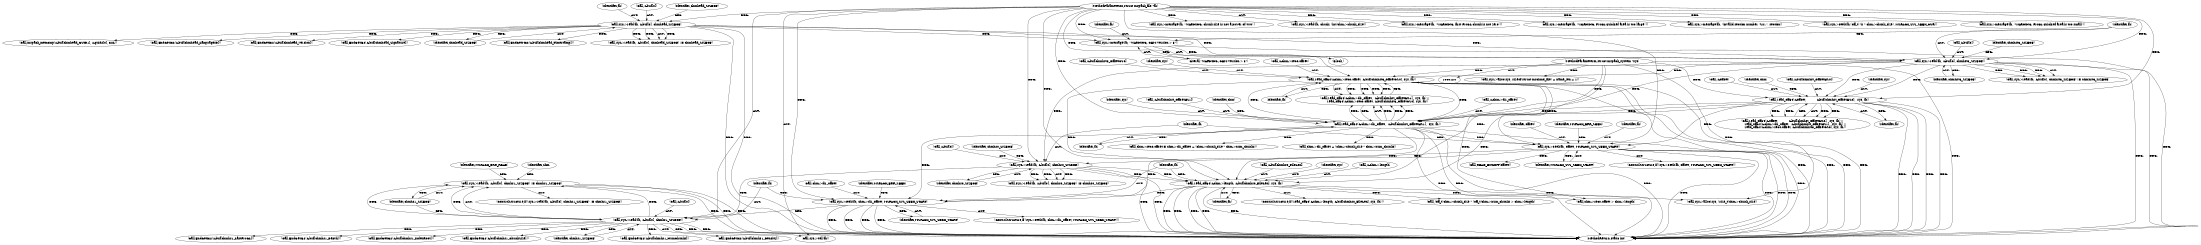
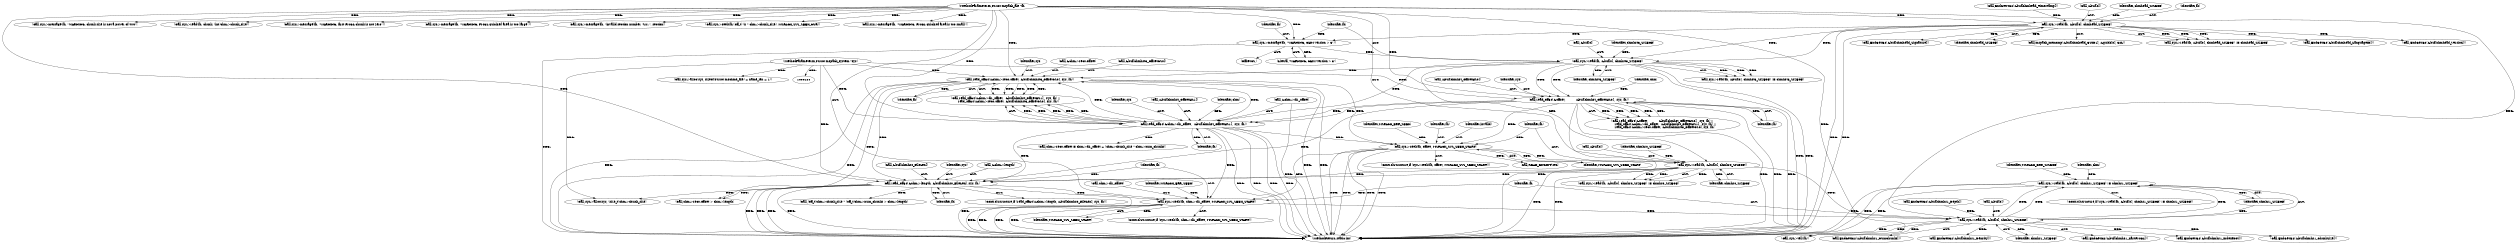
edge "(MethodParameterIn,struct mspack_file *fh)" -> "(Call,sys->read(fh, &buf[0], chmhst3_SIZEOF))": removed, label "DDG:"
edge "(MethodParameterIn,struct mspack_file *fh)" -> "(Call,sys->read(fh, chunk, (int)chm->chunk_size))": label "AST: " -> "DDG: "
edge "(MethodParameterIn,struct mspack_file *fh)" -> "(Call,sys->seek(fh, offset, MSPACK_SYS_SEEK_START))": removed, label "DDG:"
edge "(Call,sys->read(fh, &buf[0], chmhead_SIZEOF))" -> "(Call,mspack_memcmp(&buf[chmhead_GUID1], &guids[0], 32L))": label "DDG: " -> "AST: "
edge "(Call,sys->read(fh, &buf[0], chmhead_SIZEOF))" -> "(Call,EndGetI32(&buf[chmhead_Signature]))": label "DDG: " -> "CFG: "
edge "(Call,sys->read(fh, &buf[0], chmhead_SIZEOF))" -> "(Call,EndGetM32(&buf[chmhead_Timestamp]))": reversed
node "(Block,)": label "(Block,)" -> "(OffsetCS,)"
edge "(MethodParameterIn,struct mspack_system *sys)" -> "1000124": label "AST: " -> "CFG: "
edge "(MethodParameterIn,struct mspack_file *fh)" -> "(Call,sys->read(fh, &buf[0], chmhs0_SIZEOF))": label "DDG: " -> "AST: "
node "(Call,&offset)": removed
edge "(MethodParameterIn,struct mspack_file *fh)" -> "(Call,sys->seek(fh, chm->dir_offset, MSPACK_SYS_SEEK_START))": label "DDG: " -> "AST: "
edge "(MethodParameterIn,struct mspack_file *fh)" -> "(Call,sys->read(fh, &buf[0], chmhs1_SIZEOF))": label "AST: " -> "DDG: "
edge "(Call,sys->read(fh, &buf[0], chmhst3_SIZEOF))" -> "(Call,sys->read(fh, &buf[0], chmhs0_SIZEOF))": label "DDG: " -> "CFG: "
edge "(MethodParameterIn,struct mspack_file *fh)" -> "(Call,sys->tell(fh))": label "AST: " -> "DDG: "
node "(Identifier,offset)": label "(Identifier,offset)" -> "(Identifier,invalid)"
node "(Call,chm->dir_offset + (chm->chunk_size * chm->num_chunks))": removed
edge "(Call,sys->seek(fh, offset, MSPACK_SYS_SEEK_START))" -> "(Call,sys->read(fh, &buf[0], chmhs0_SIZEOF))": label "CFG: " -> "DDG: "
node "(Identifier,MSPACK_ERR_READ)": label "(Identifier,MSPACK_ERR_READ)" -> "(Identifier,MSPACK_ERR_SIZEOF)"
node "(Call,READ_ENCINT(offset))": label "(Call,READ_ENCINT(offset))" -> "(Call,READ_ENCINT(sec))"
edge "(MethodParameterIn,struct mspack_system *sys)" -> "(MethodReturn,static int)": now "(Call,&chm->dir_offset)" -> "(MethodReturn,static int)"
edge "(Call,sys->seek(fh, offset, MSPACK_SYS_SEEK_START))" -> "(Call,sys->seek(fh, chm->dir_offset, MSPACK_SYS_SEEK_START))": label "DDG: " -> "CFG: "
edge "(Call,sys->read(fh, &buf[0], chmhs0_SIZEOF))" -> "(Call,sys->read(fh, &buf[0], chmhs1_SIZEOF))": label "CFG: " -> "DDG: "
edge "(Call,sys->seek(fh, chm->dir_offset, MSPACK_SYS_SEEK_START))" -> "(Call,sys->read(fh, &buf[0], chmhs1_SIZEOF))": label "CFG: " -> "DDG: "
edge "(Call,sys->read(fh, &buf[0], chmhs1_SIZEOF))" -> "(Call,EndGetI32(&buf[chmhs1_Depth]))": reversed
edge "(Call,sys->read(fh, &buf[0], chmhs1_SIZEOF))" -> "(Call,EndGetI32(&buf[chmhs1_LastPMGL]))": label "DDG: " -> "AST: "
edge "(Call,sys->read(fh, &buf[0], chmhs1_SIZEOF))" -> "(Call,EndGetI32(&buf[chmhs1_NumChunks]))": label "DDG: " -> "AST: "
edge "(Call,sys->read(fh, &buf[0], chmhs1_SIZEOF))" -> "(Call,EndGetI32(&buf[chmhs1_Density]))": label "AST: " -> "DDG: "
edge "(Call,sys->read(fh, &buf[0], chmhs1_SIZEOF))" -> "(Call,sys->tell(fh))": label "CFG: " -> "DDG: "
